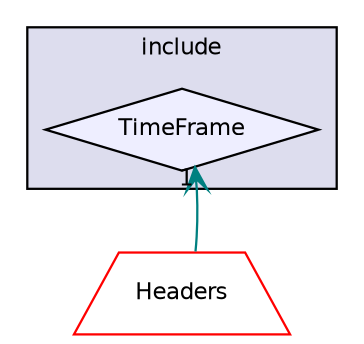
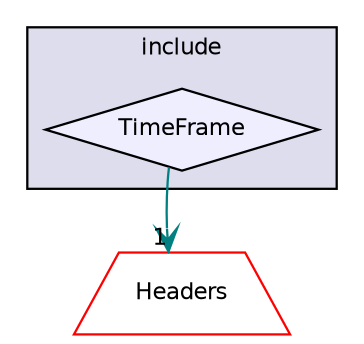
edge "Headers" -> "TimeFrame": reversed
